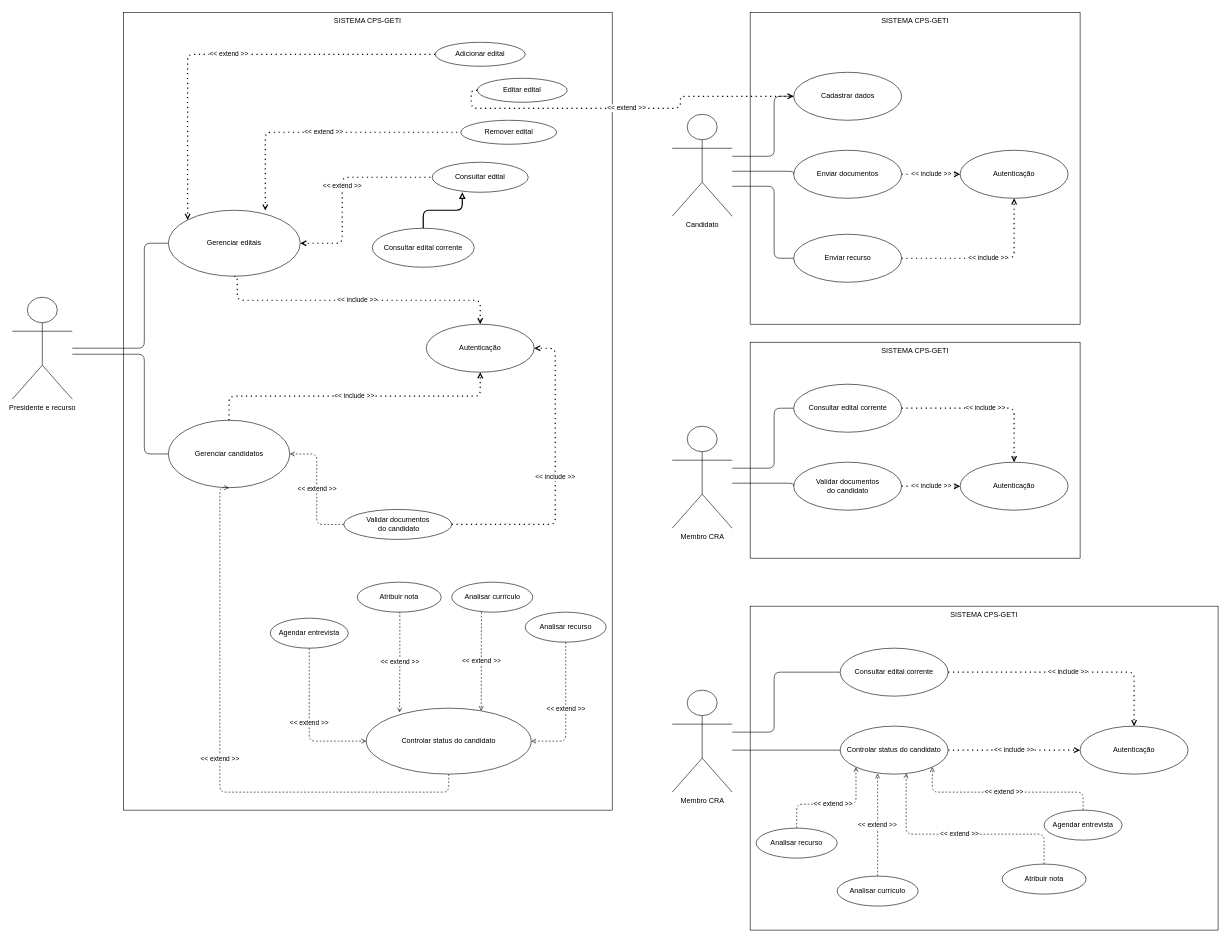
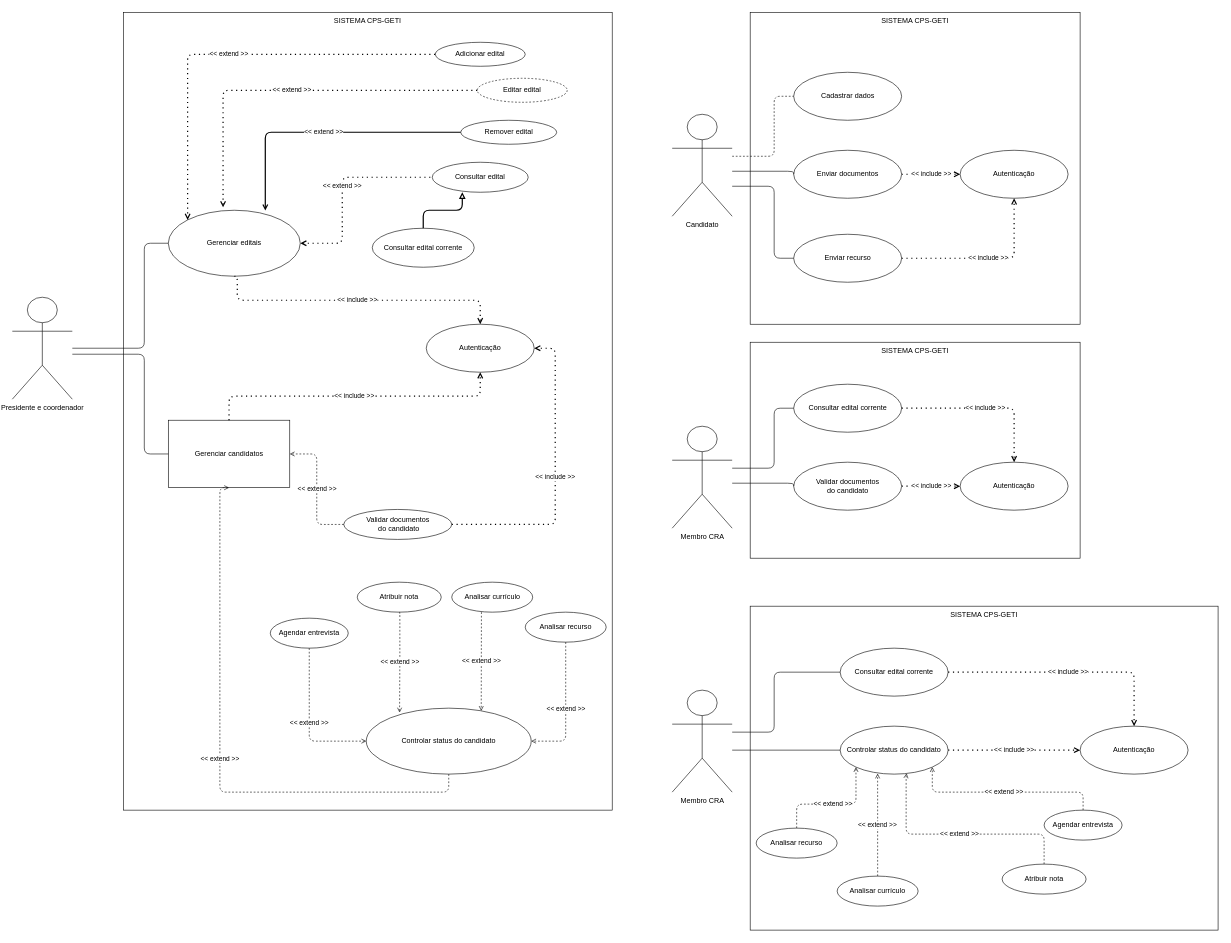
node "Editar edital": style solid -> dashed
edge "Editar edital" -> "Cadastrar dados": now "Editar edital" -> "Gerenciar editais"
edge "Remover edital" -> "Gerenciar editais": style dashed -> solid
edge "Cadastrar dados" -- "Candidato": style solid -> dashed
node "Presidente e recurso": label "Presidente e recurso" -> "Presidente e coordenador"
node "Gerenciar candidatos": shape ellipse -> rectangle
